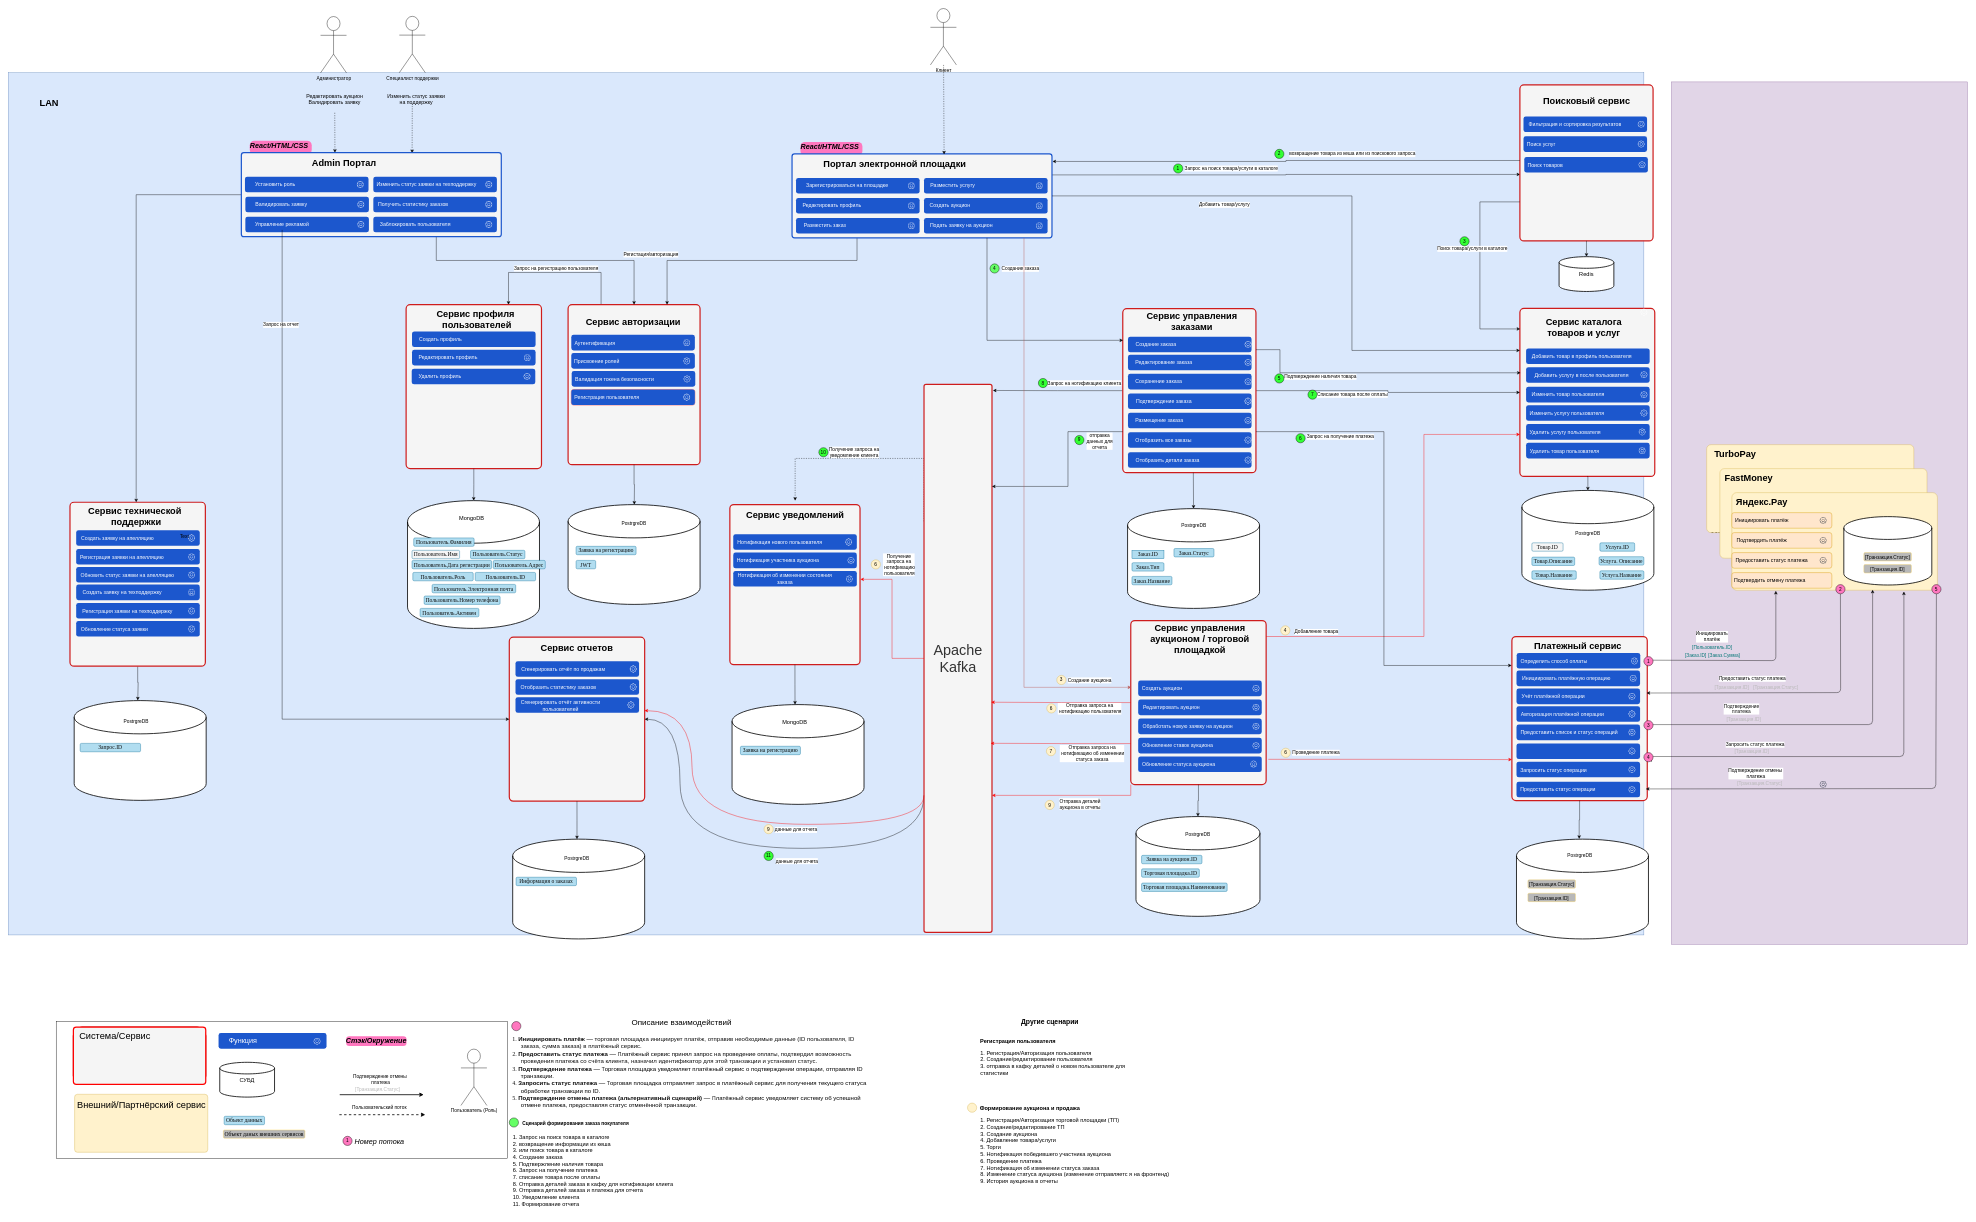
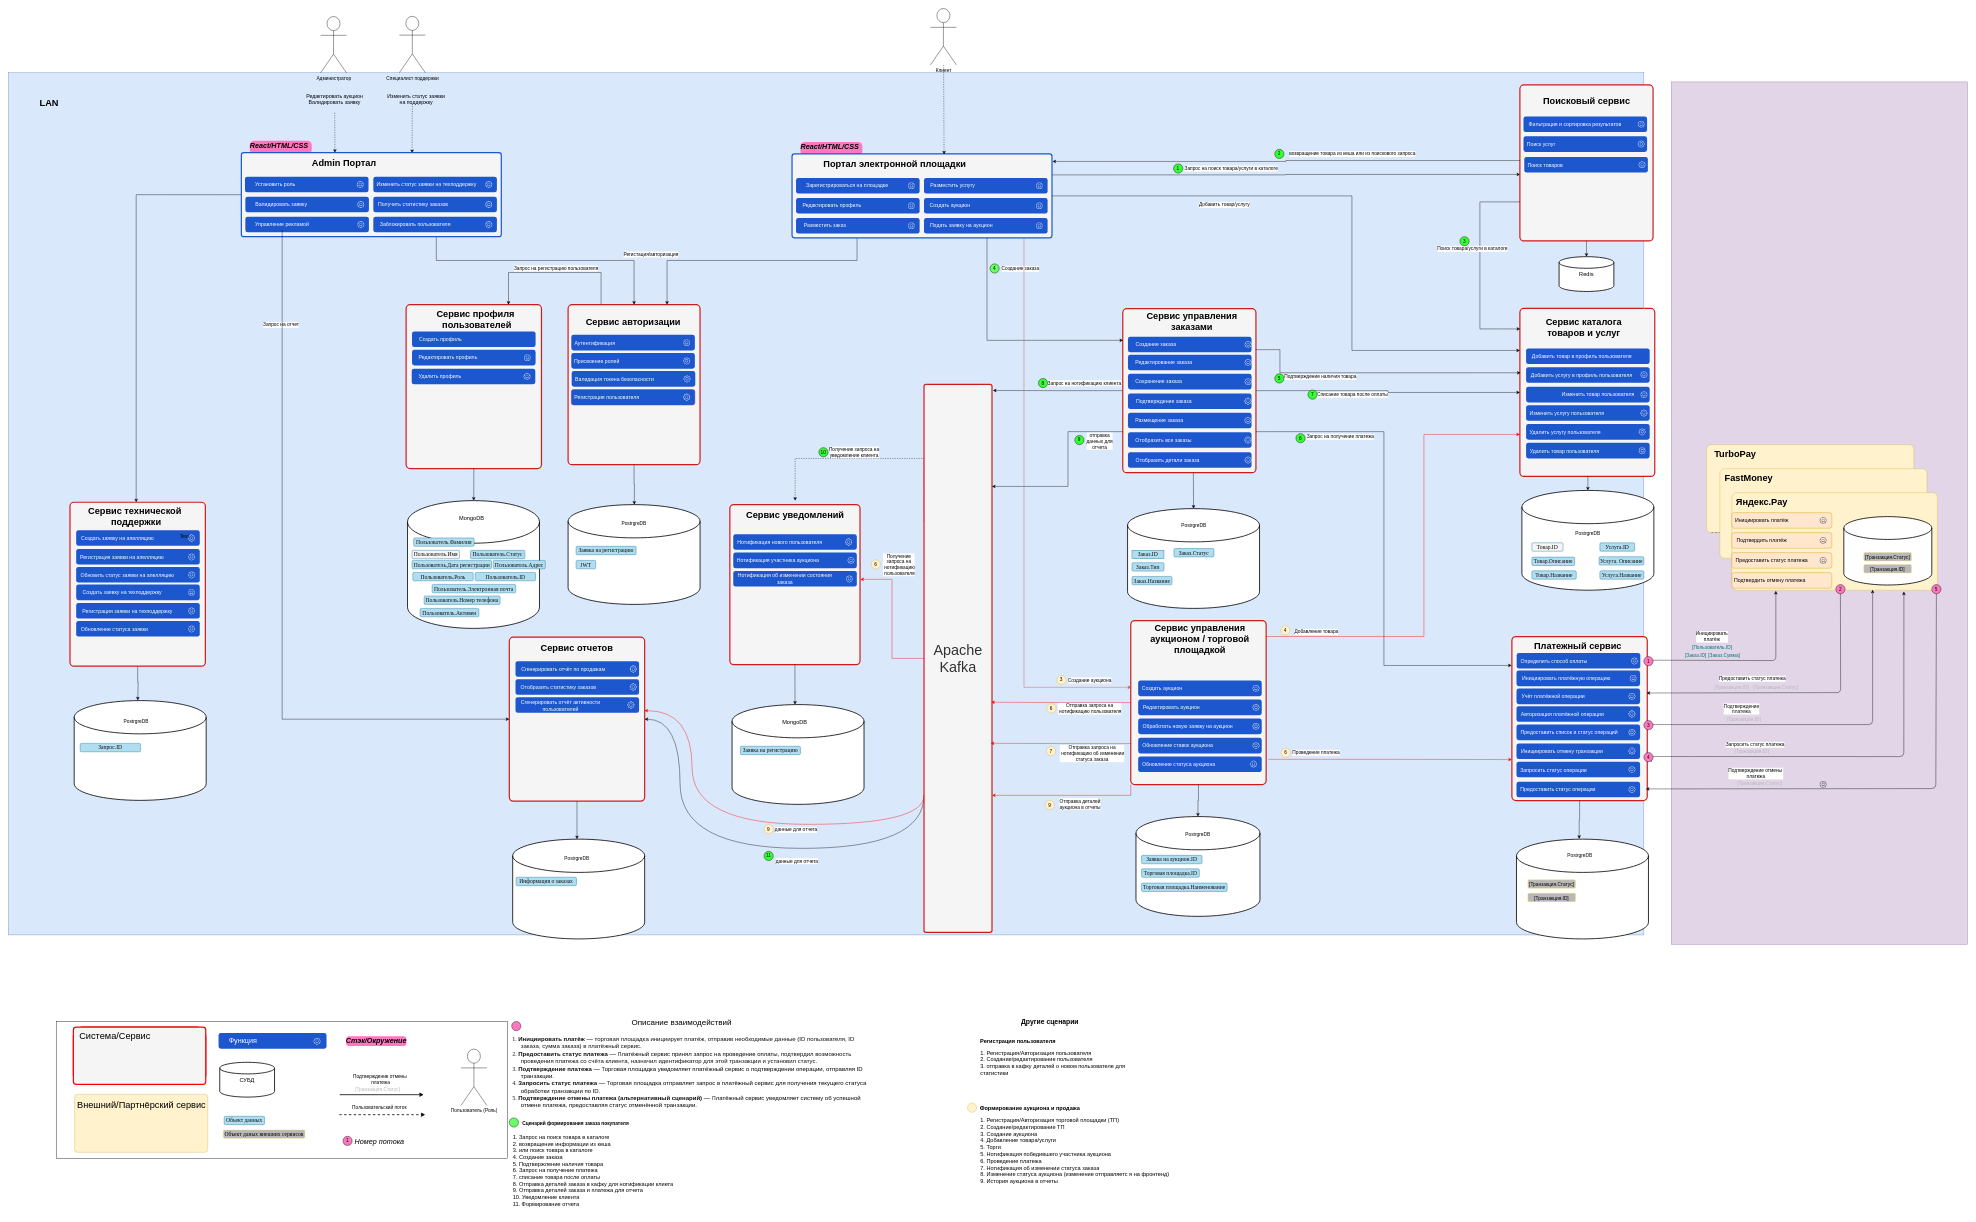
node "Добавить услугу в после пользователя": label "Добавить услугу в после пользователя" -> "Добавить услугу в профиль пользователя"
node "Изменить товар пользователя": moved (1568, 394) -> (1598, 394)
node "Инициировать отмену транзакции": added
